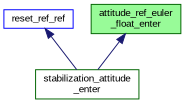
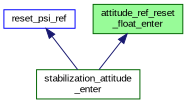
node "reset_ref_ref": label "reset_ref_ref" -> "reset_psi_ref"
node "attitude_ref_euler _float_enter": label "attitude_ref_euler _float_enter" -> "attitude_ref_reset _float_enter"
